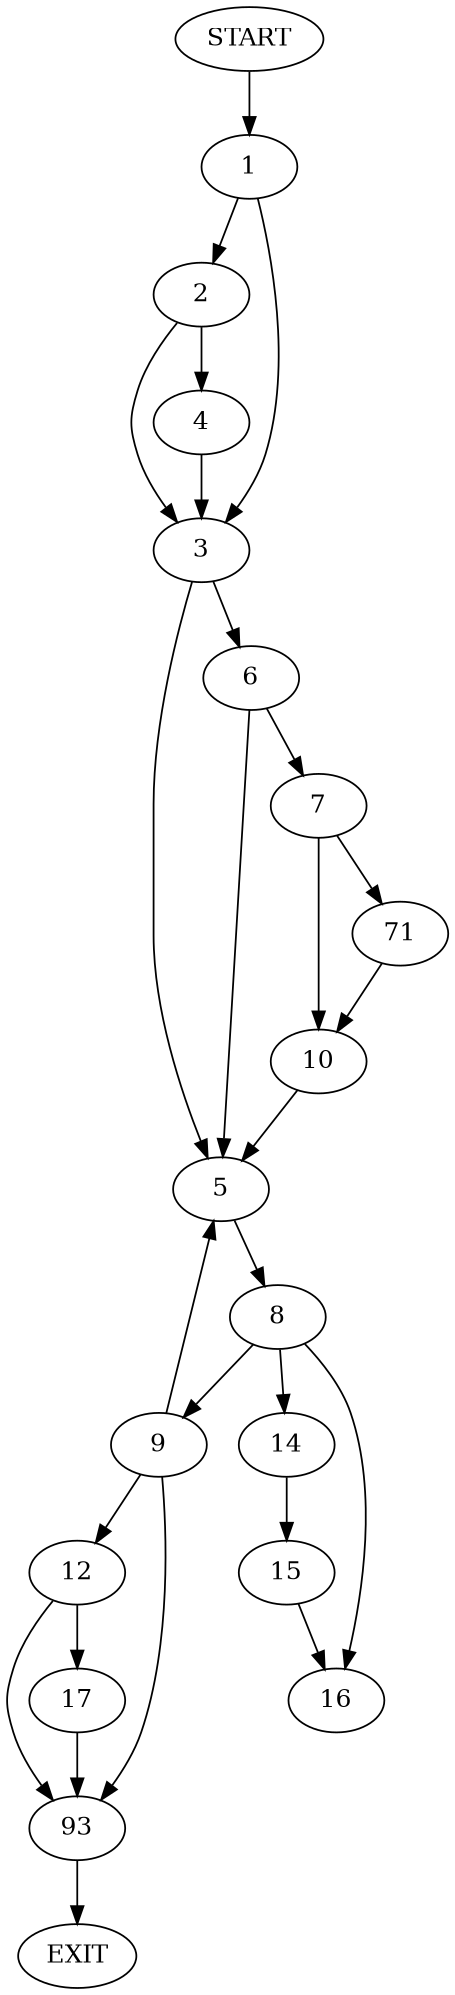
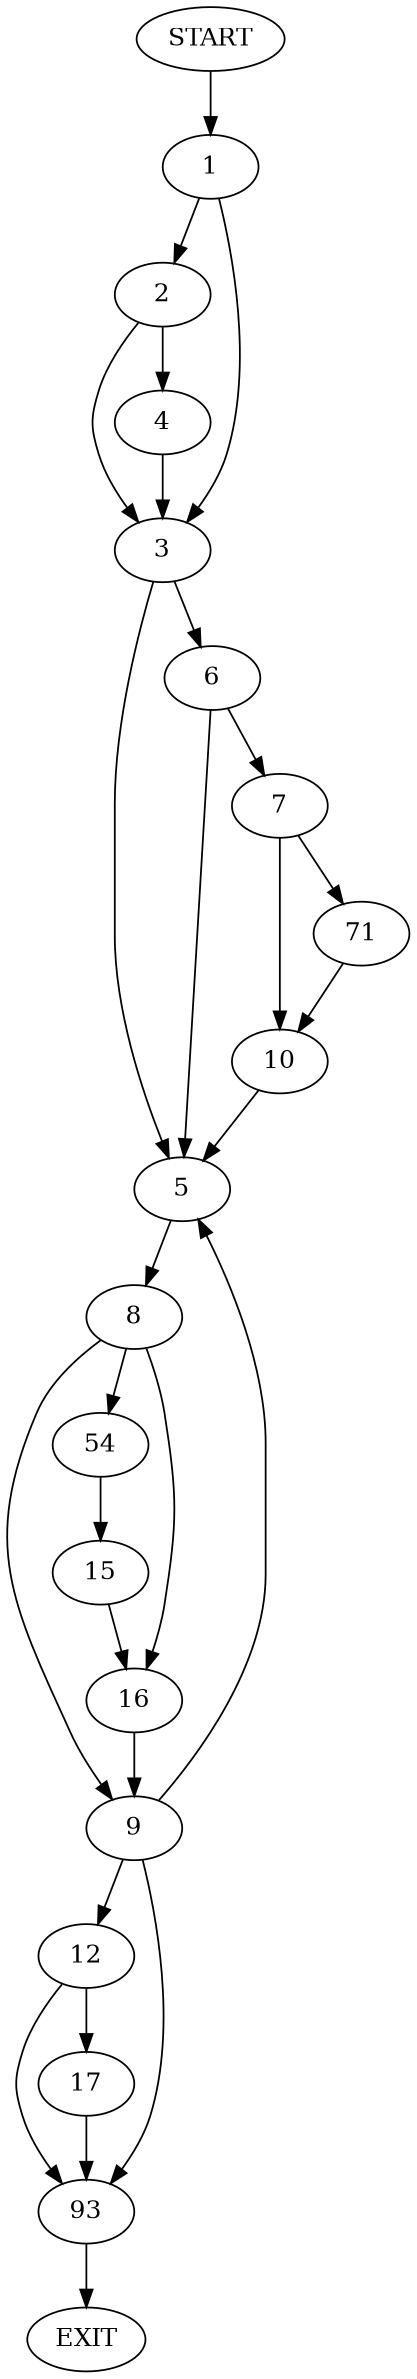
node "14": label "14" -> "54"
edge "16" -> "9": added
